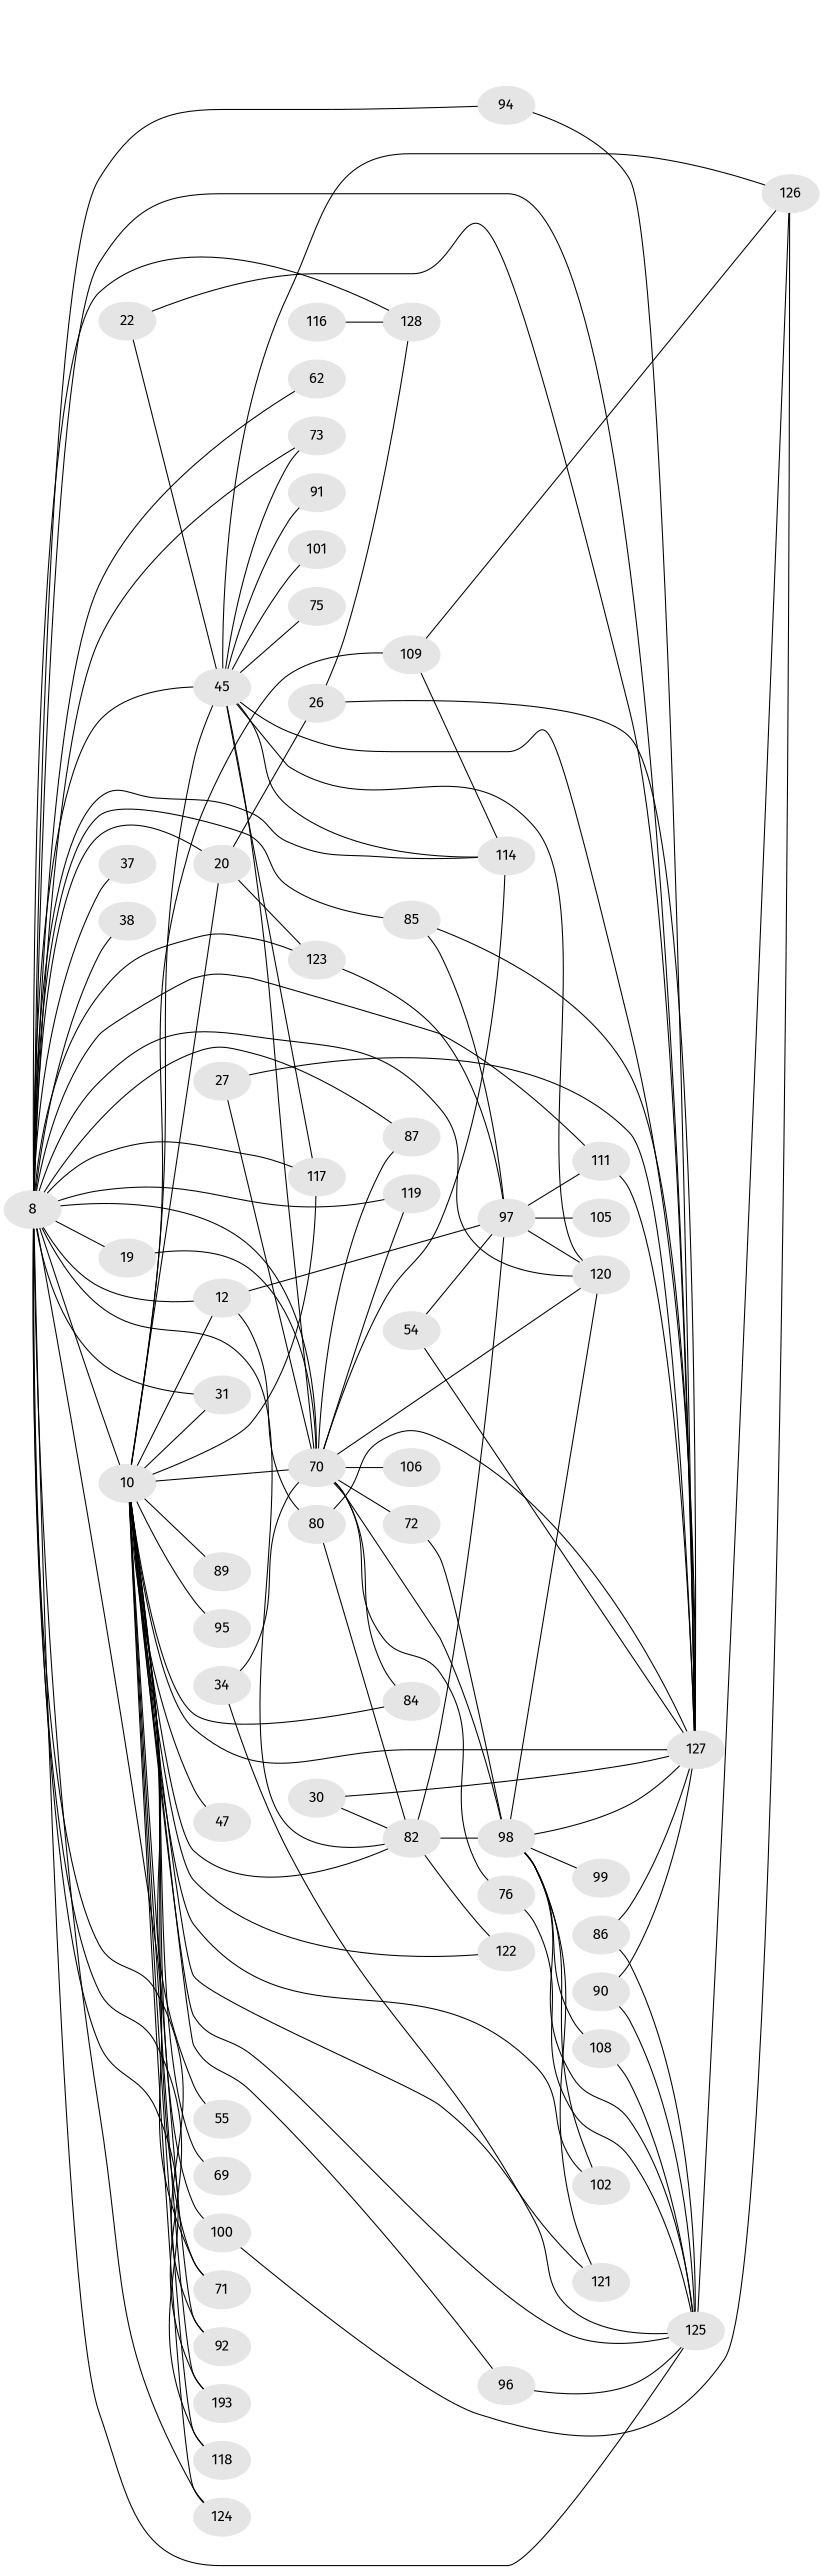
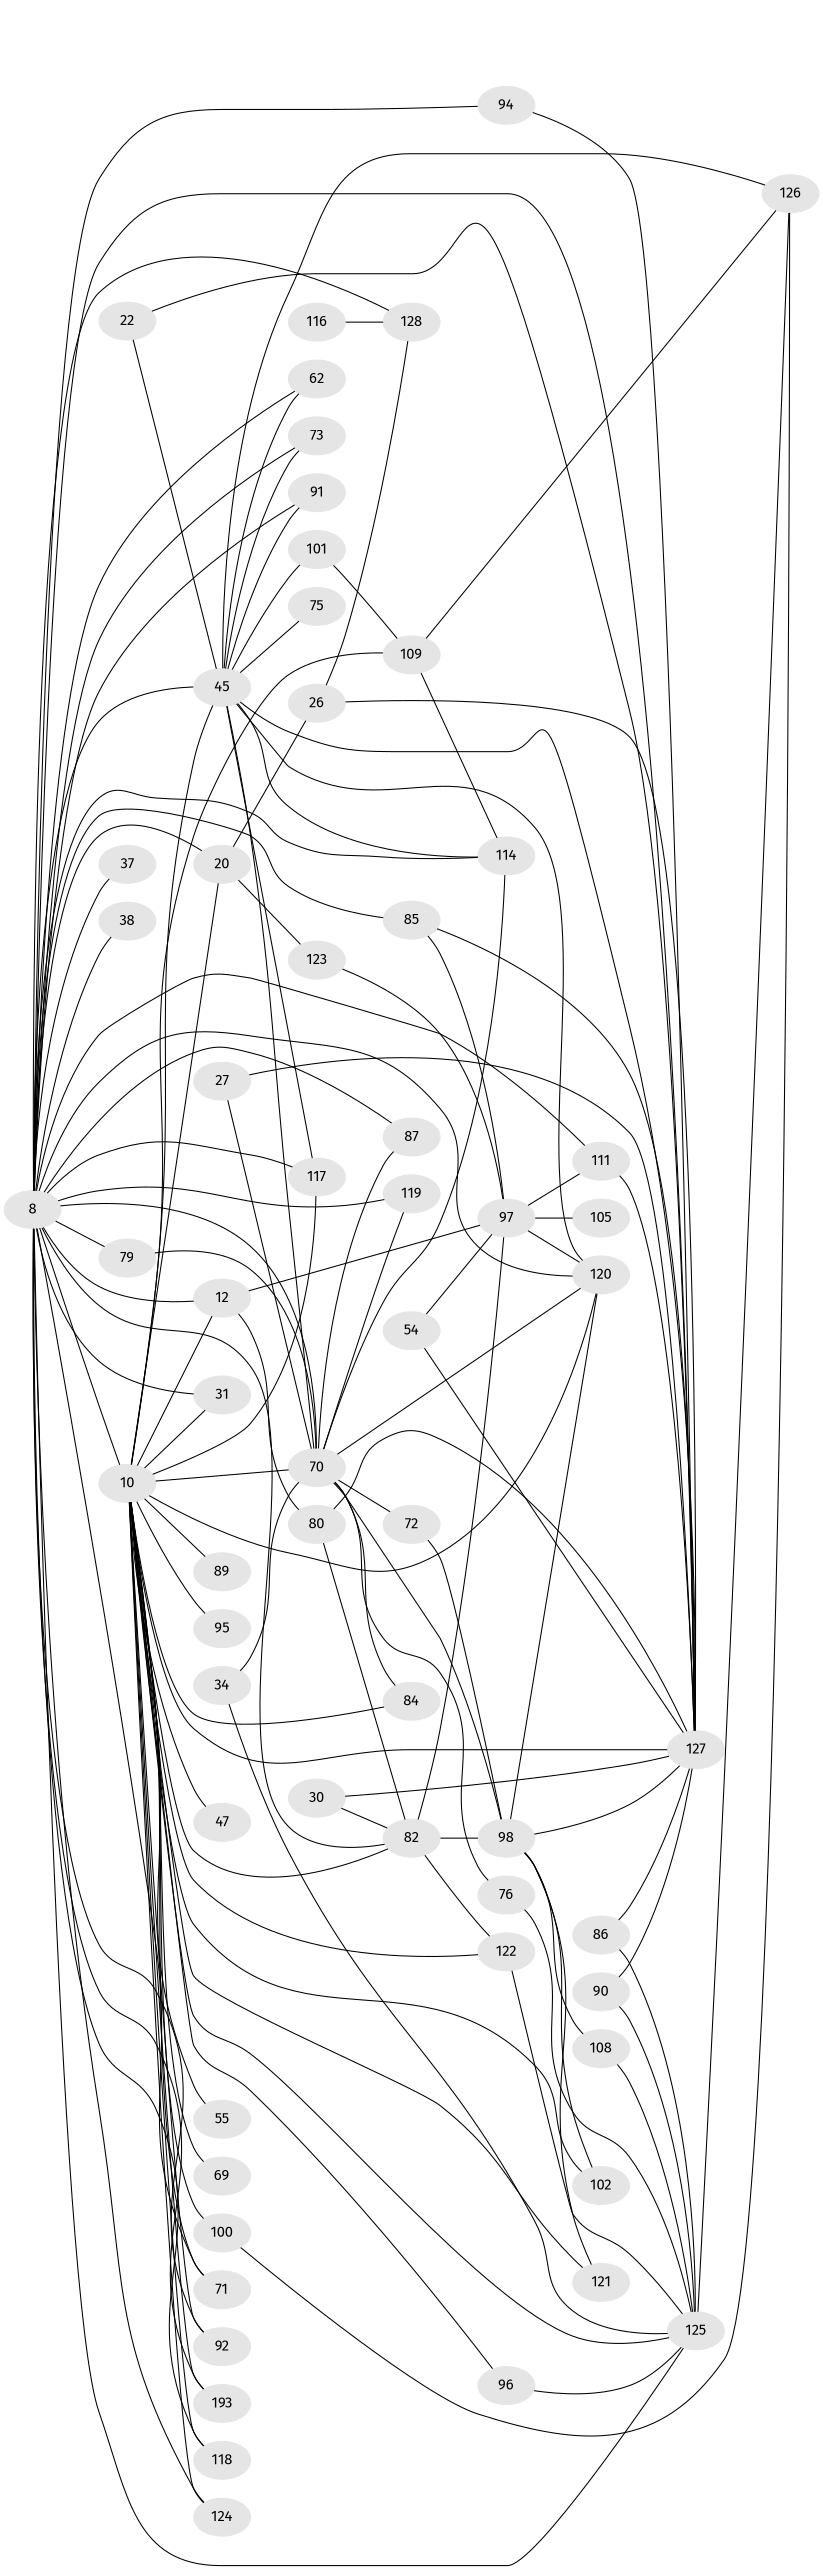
edge "62" -- "45": added
edge "101" -- "109": added
edge "123" -- "8": now "91" -- "8"
node "19": label "19" -> "79"
node "106": removed
edge "120" -- "10": added
node "99": removed
edge "98" -- "125": now "122" -- "125"
